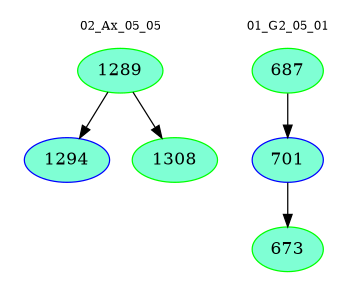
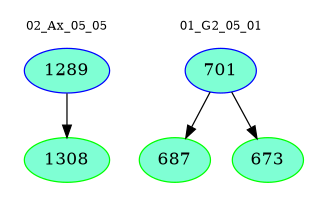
node "1289": color green -> blue
edge "687" -> "701": reversed
node "1294": removed
